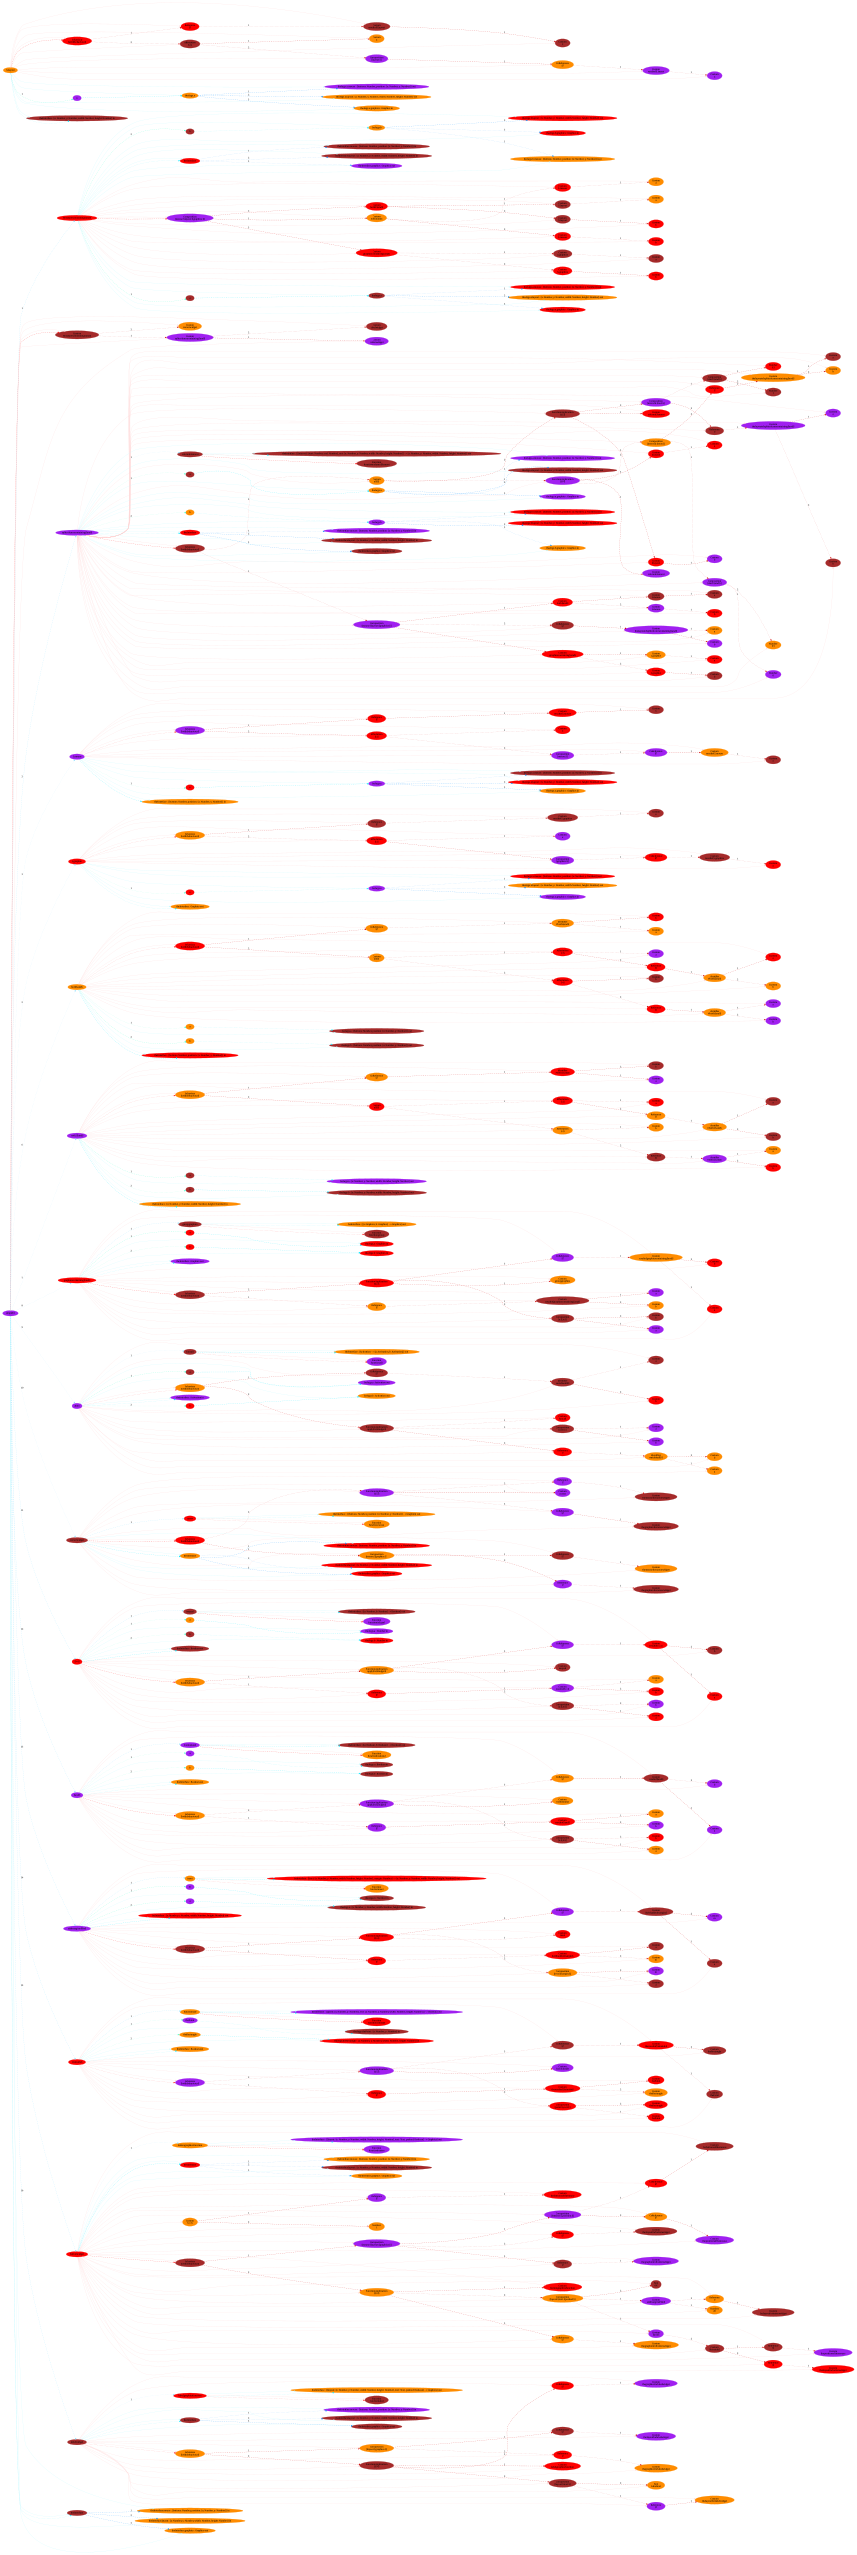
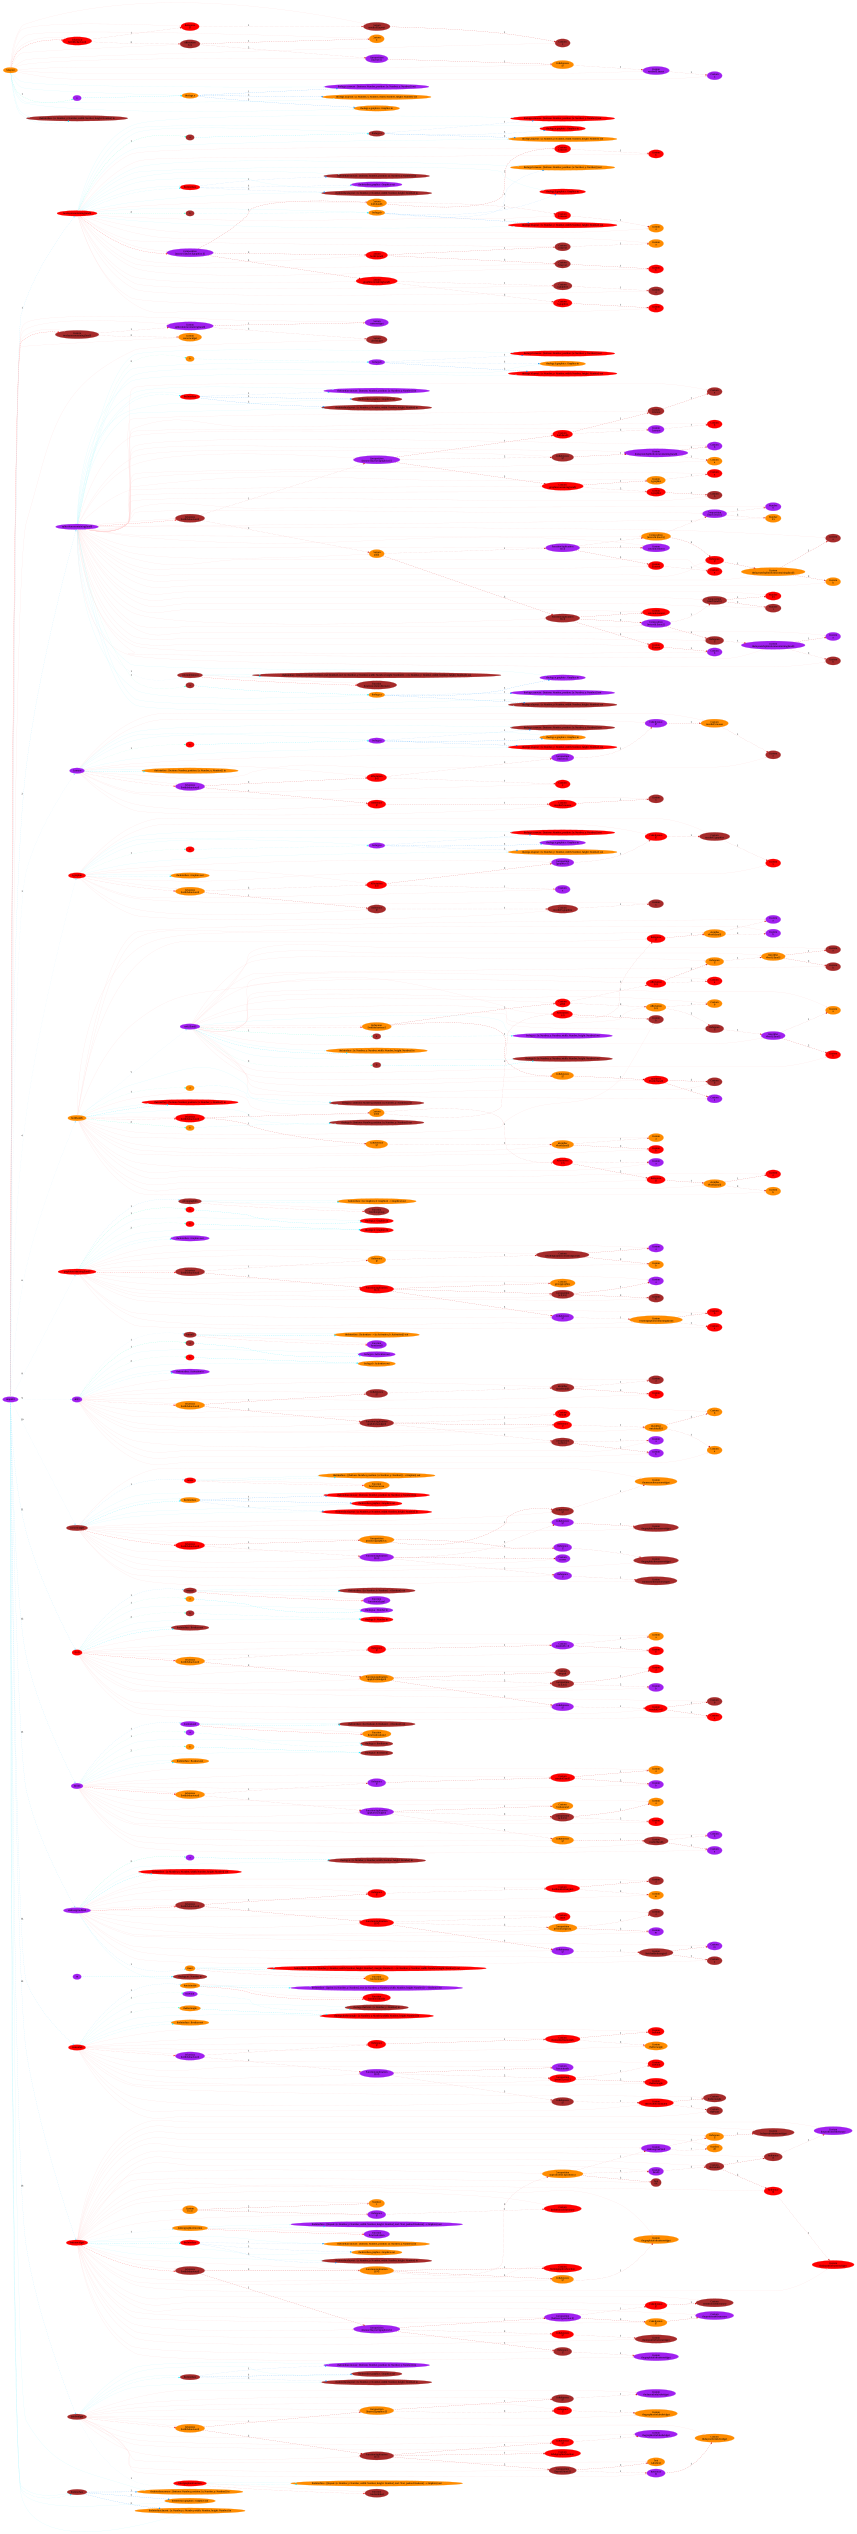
edge "simpleUI" -> "both2$and$": now "both$and$" -> "both2$and$"
edge "addmarginof$to$" -> "m": removed, label "1"
